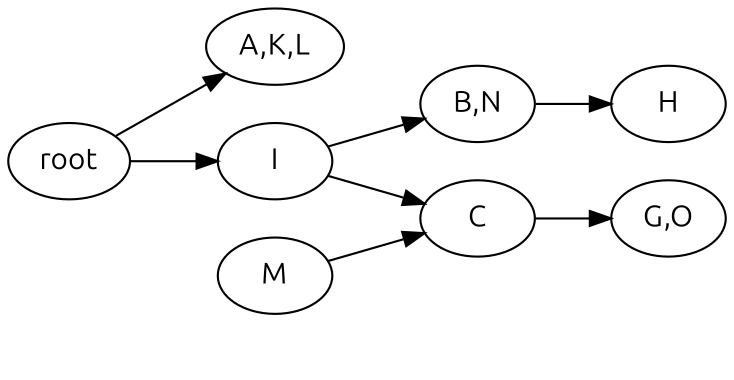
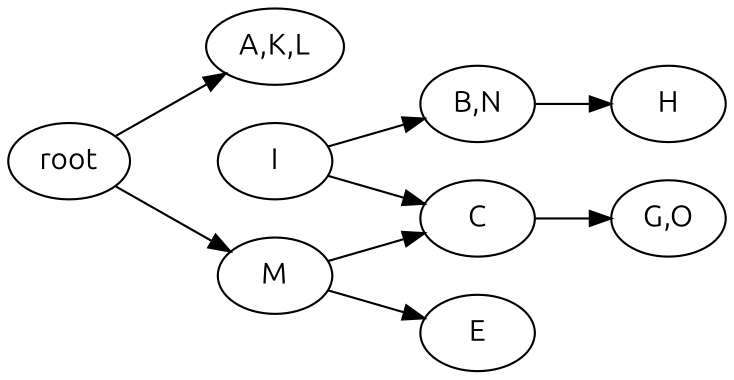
edge "root" -> "I": now "root" -> "M"
node "E": added
